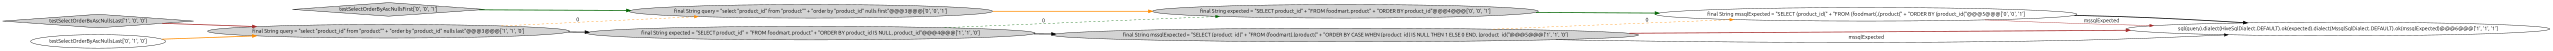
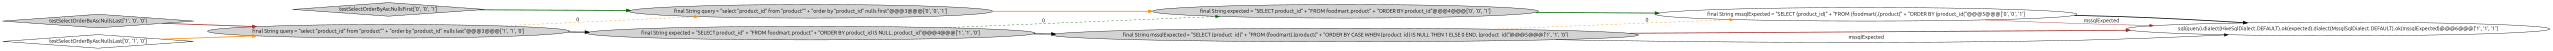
node "testSelectOrderByAscNullsLast['0', '1', '0']": shape ellipse -> diamond
